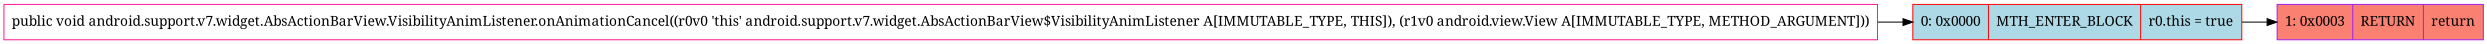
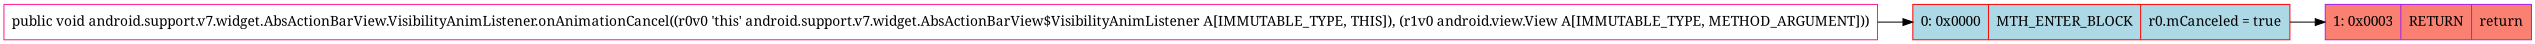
node "0: 0x0000": text "r0.this = true" -> "r0.mCanceled = true"
